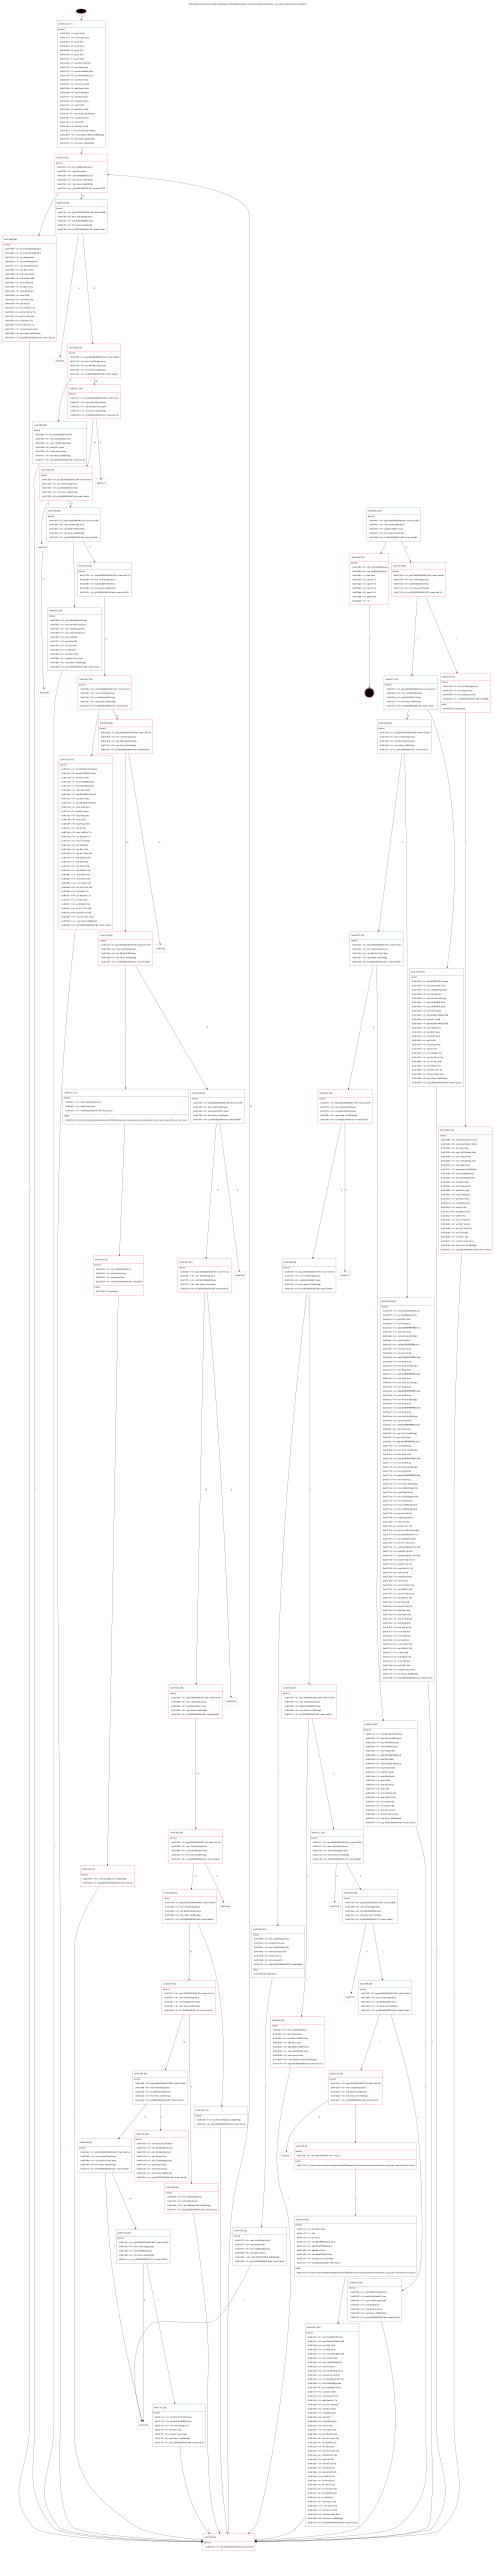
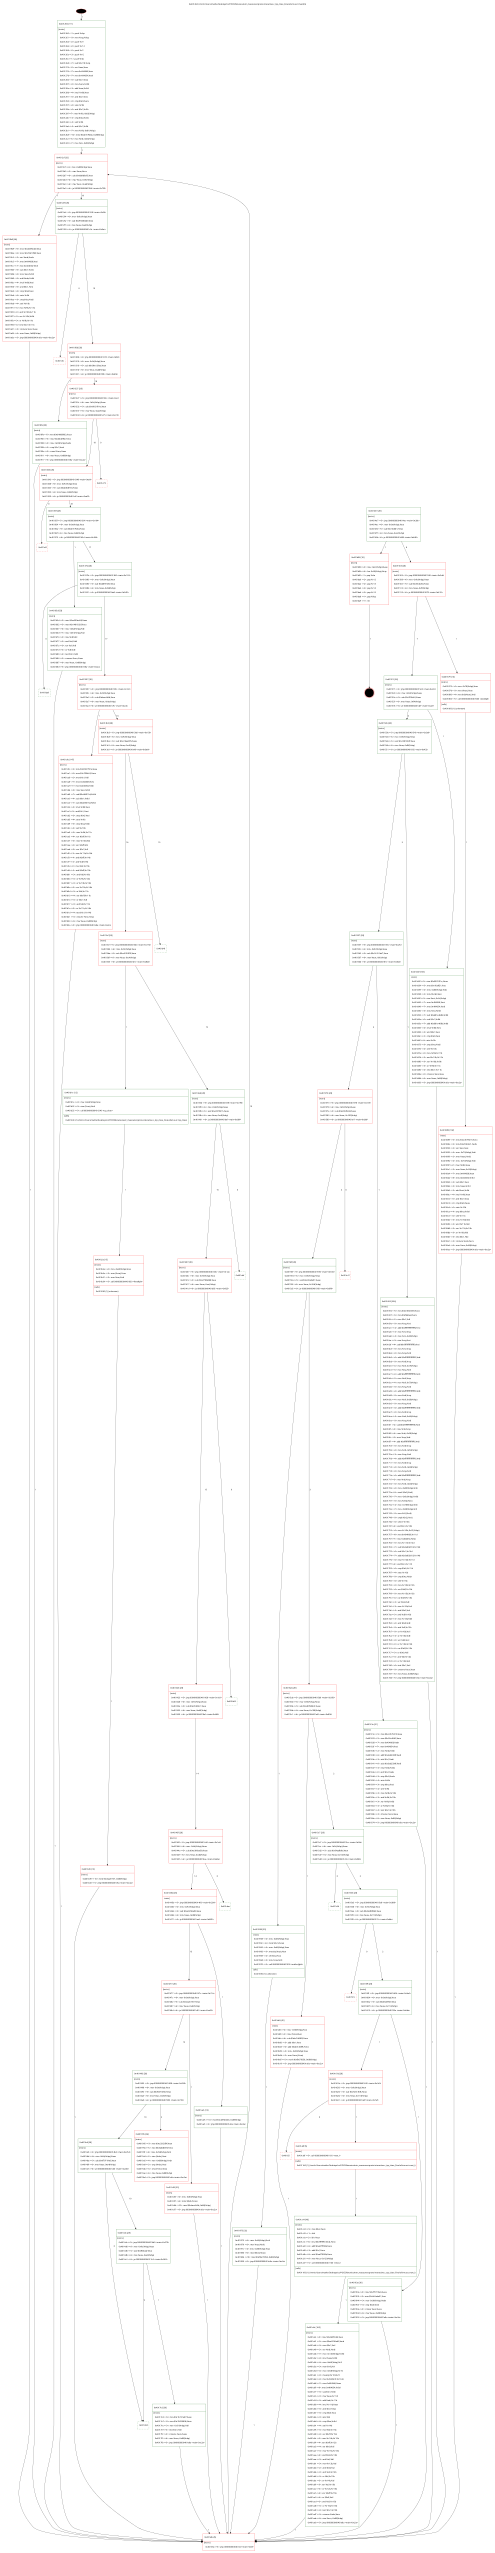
edge "0x401c6f" -> "0x401ba9": now "0x40137b [28]" -> "0x401ba9"
edge "0x401975 [32]" -> "0x401c60": now "0x401975 [32]" -> "0x401e8a [5]"
